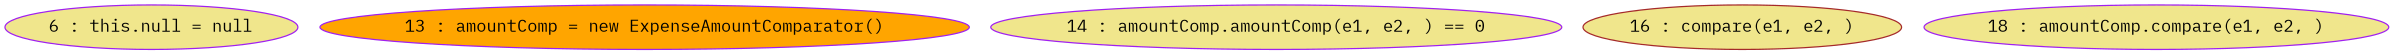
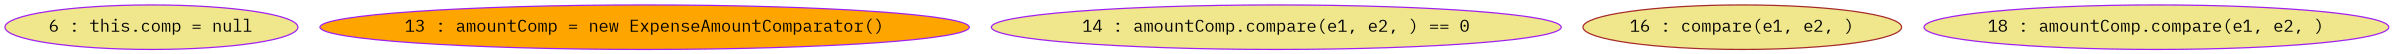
node "6 : this.null = null": label "6 : this.null = null" -> "6 : this.comp = null"
node "14 : amountComp.amountComp(e1, e2, ) == 0": label "14 : amountComp.amountComp(e1, e2, ) == 0" -> "14 : amountComp.compare(e1, e2, ) == 0"
